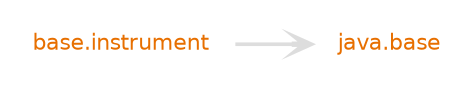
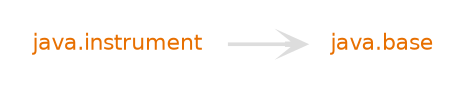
node "base.instrument": label "base.instrument" -> "java.instrument"
